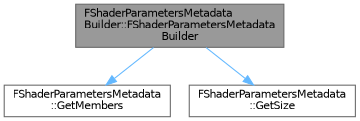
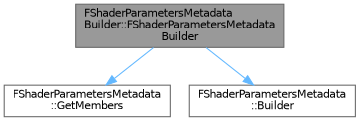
node "FShaderParametersMetadata ::GetSize": label "FShaderParametersMetadata ::GetSize" -> "FShaderParametersMetadata ::Builder"
